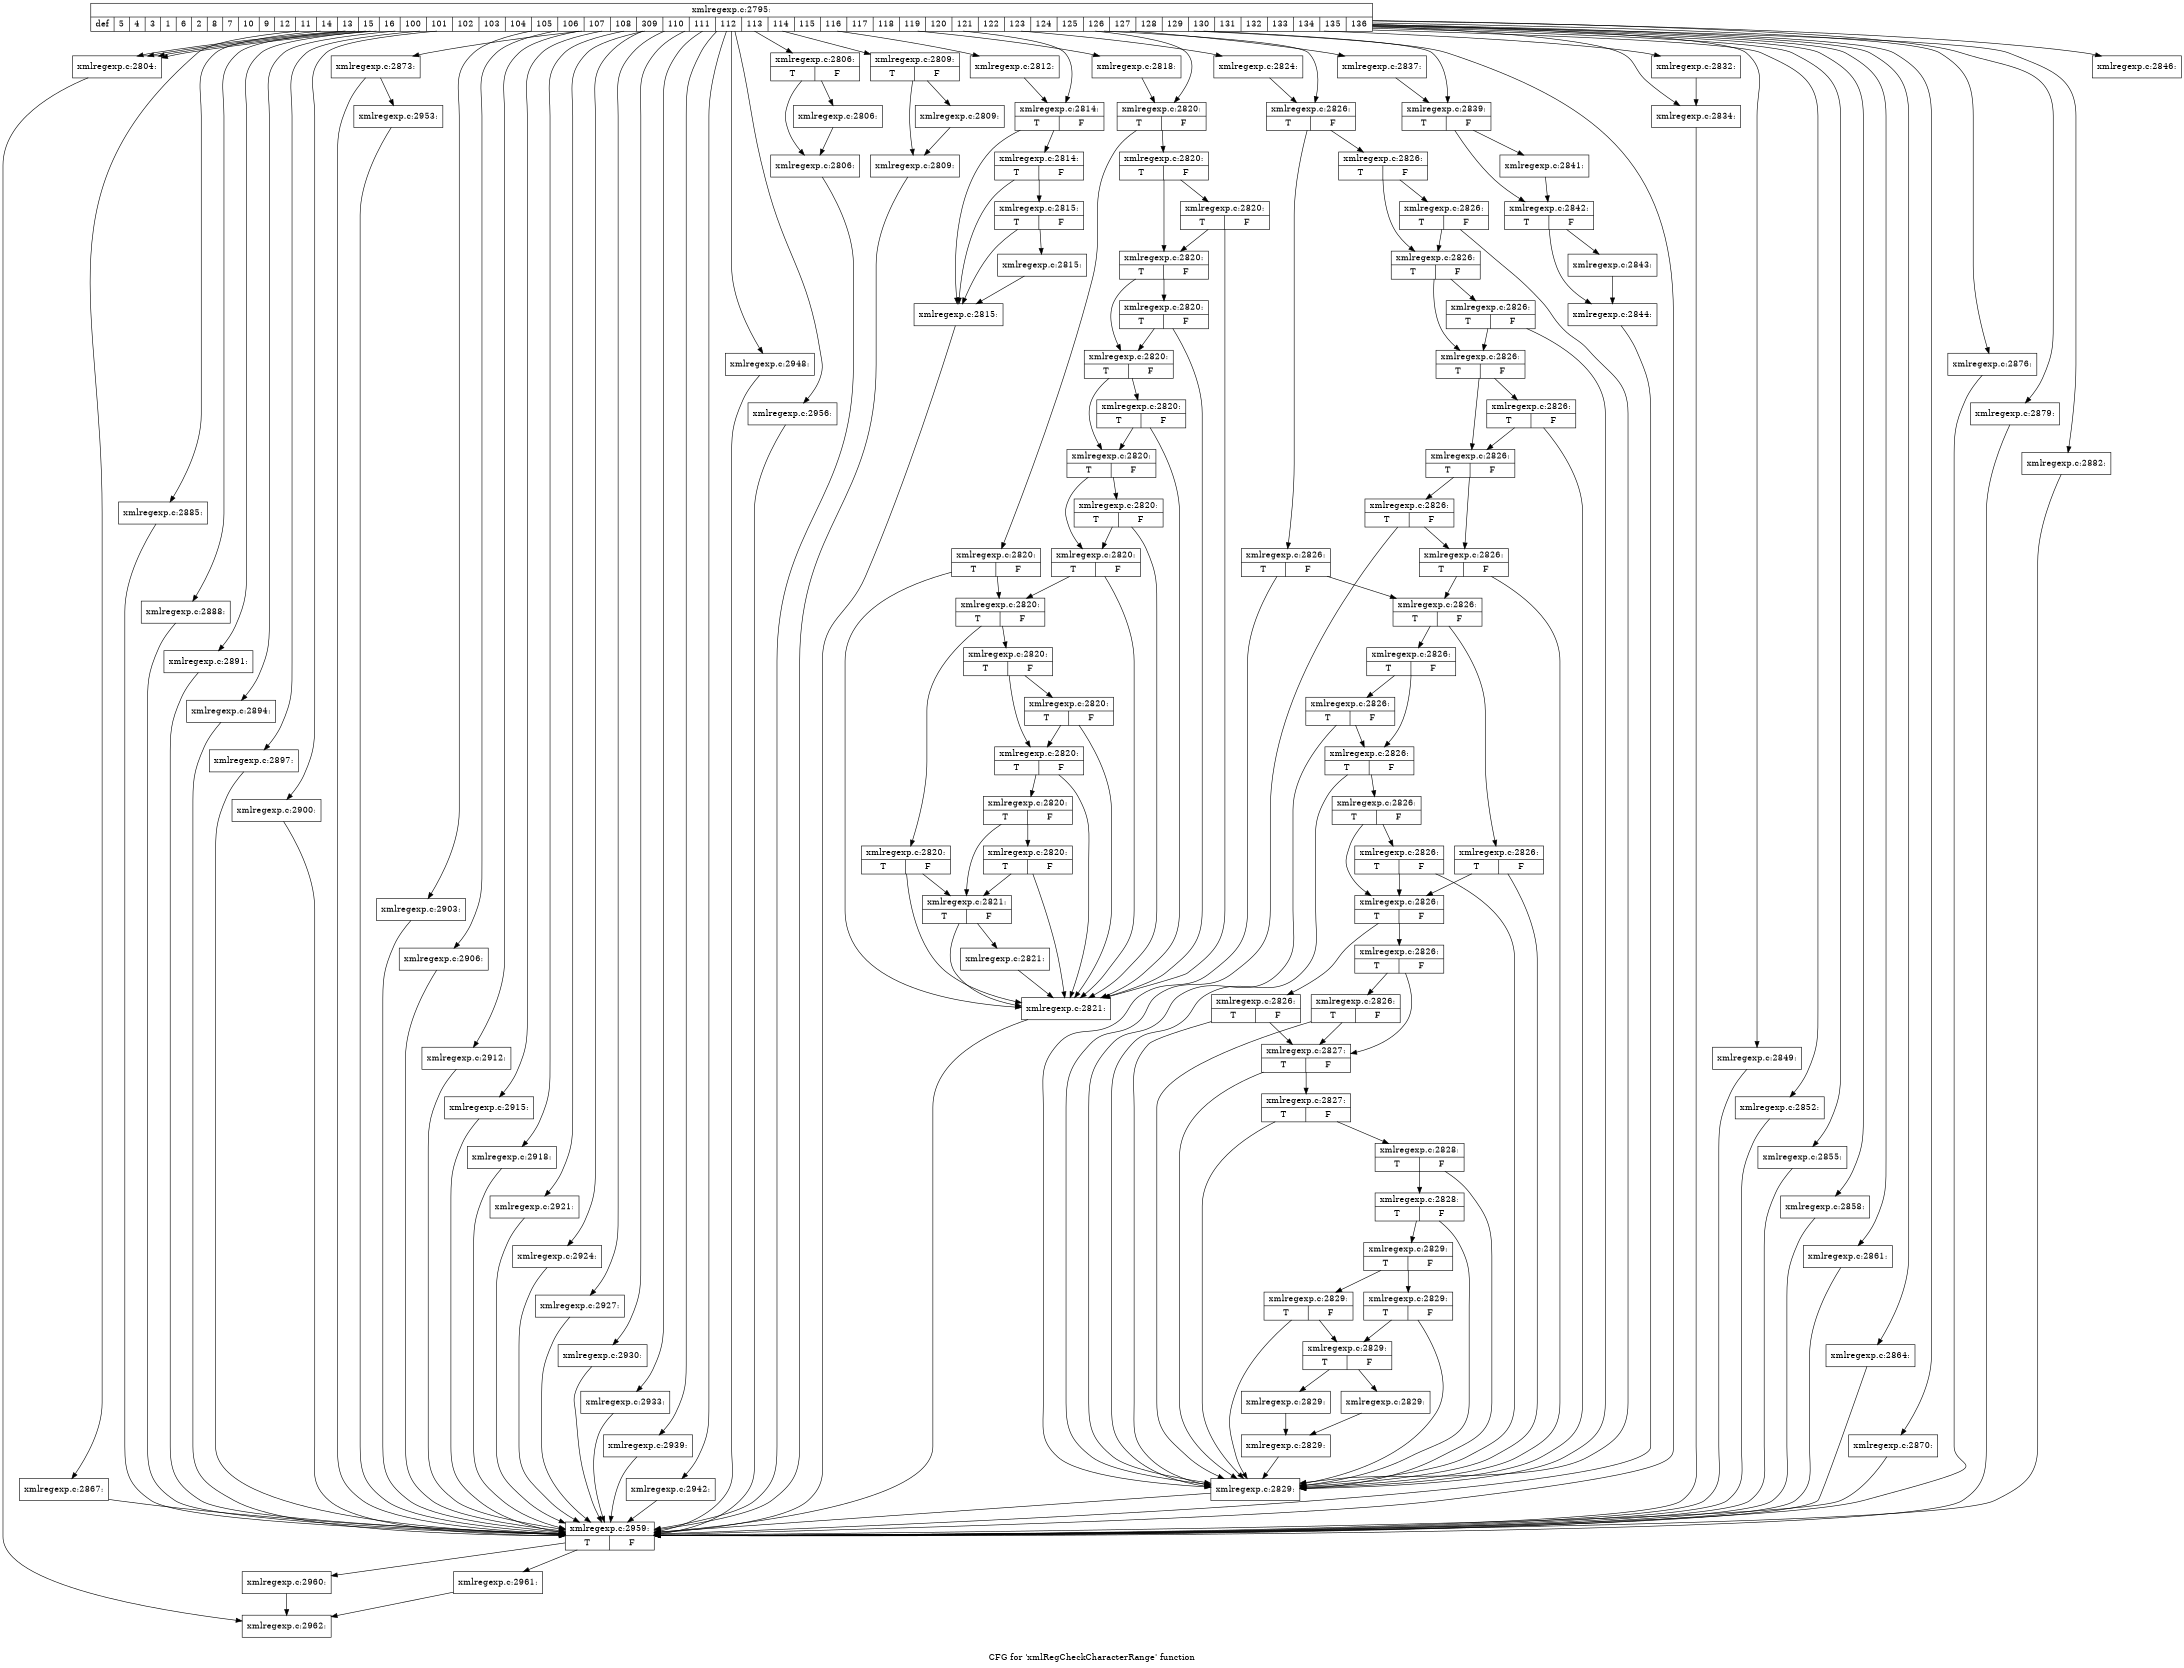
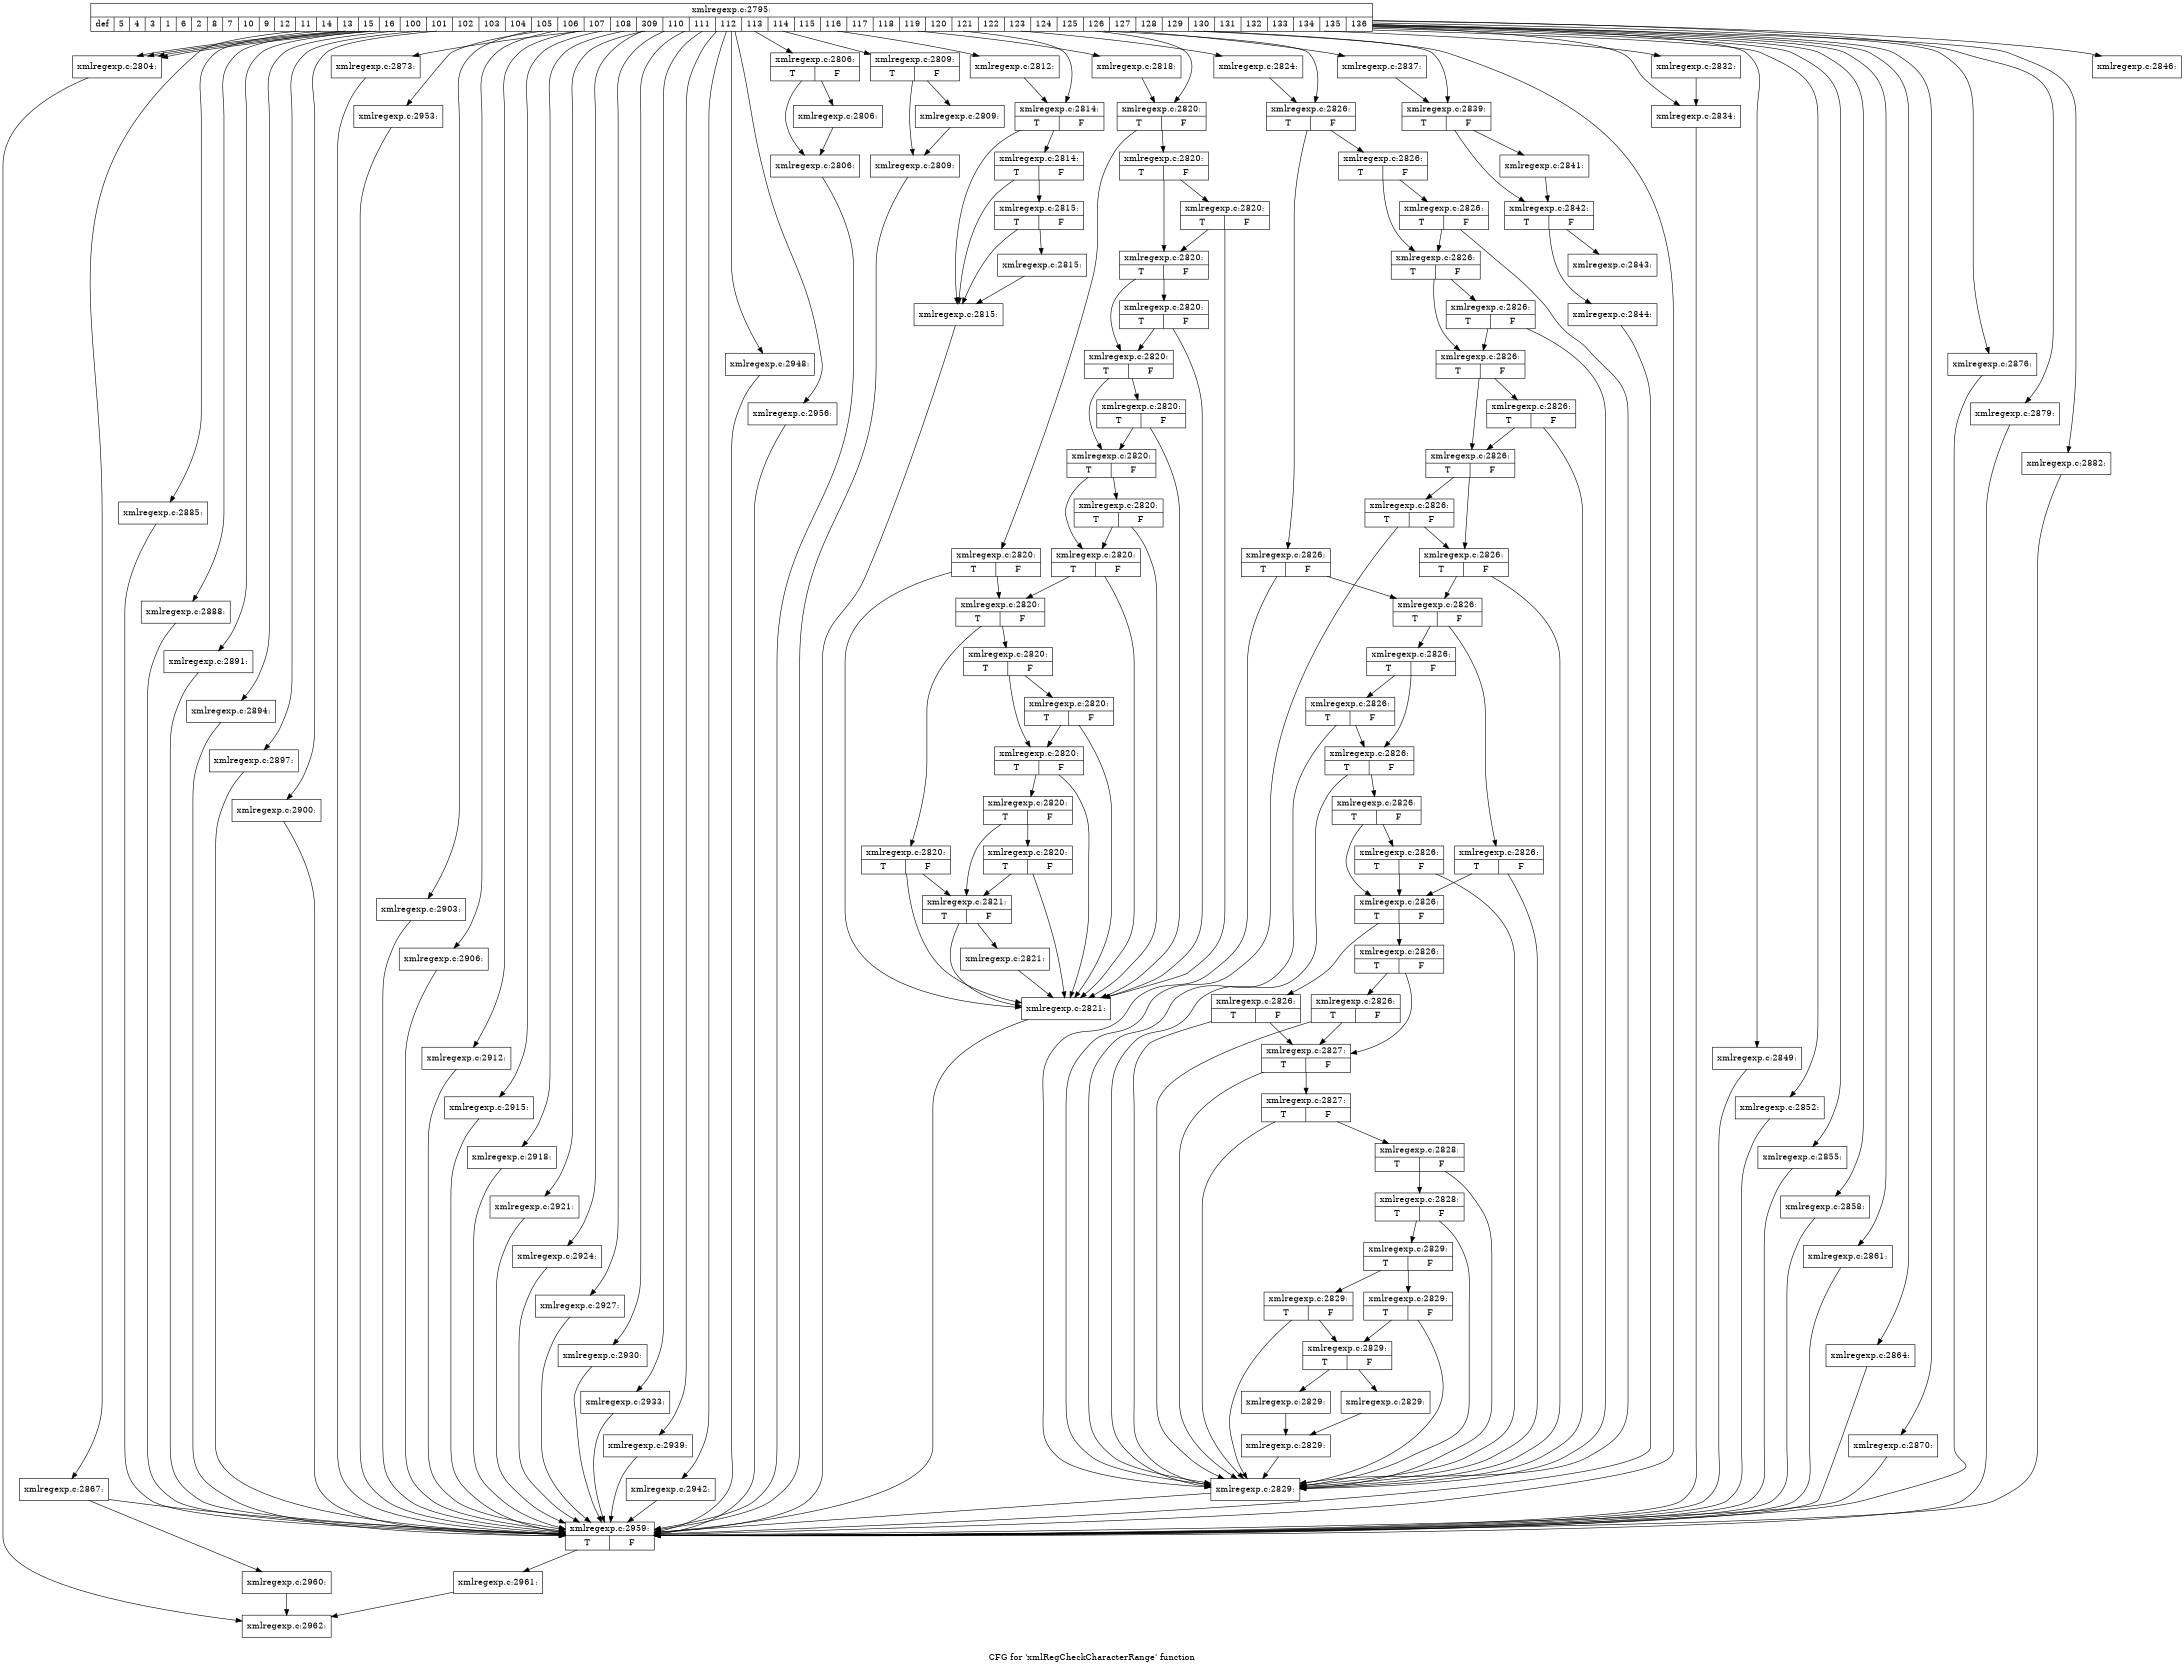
edge "xmlregexp.c:2873:" -> "xmlregexp.c:2953:": now "xmlregexp.c:2795:" -> "xmlregexp.c:2953:"
edge "xmlregexp.c:2843:" -> "xmlregexp.c:2844:": removed
edge "xmlregexp.c:2959:" -> "xmlregexp.c:2960:": now "xmlregexp.c:2867:" -> "xmlregexp.c:2960:"
